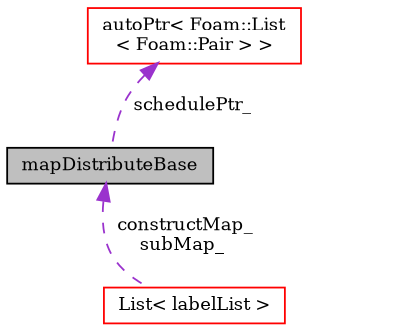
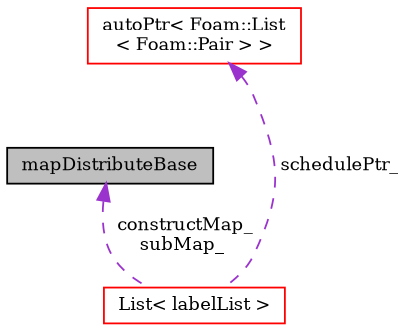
edge "mapDistributeBase" -> "autoPtr< Foam::List < Foam::Pair > >": now "List< labelList >" -> "autoPtr< Foam::List < Foam::Pair > >"
